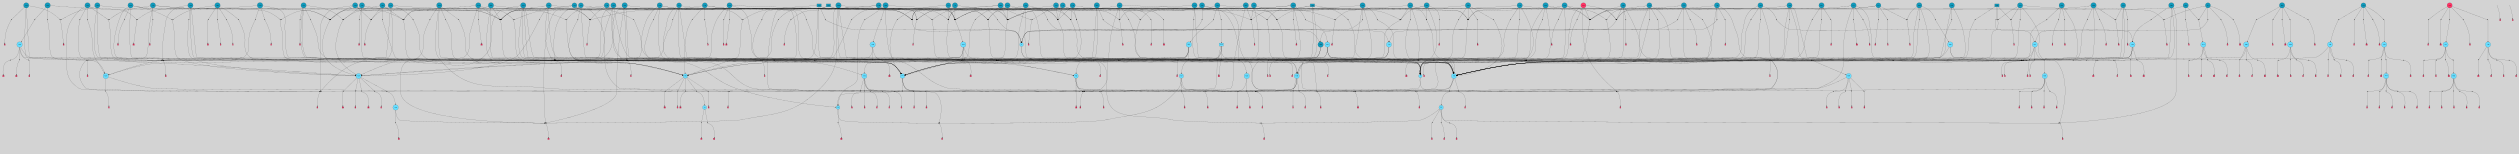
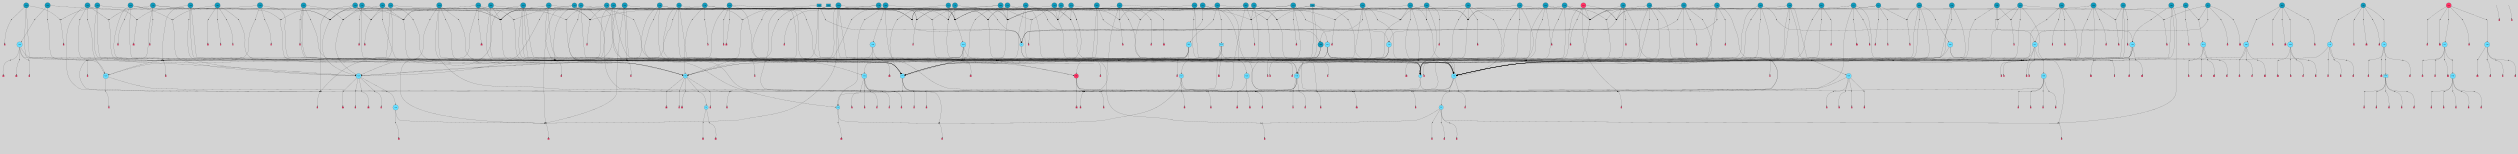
node "T656": shape box -> circle
node "T54": fillcolor #66ddff -> #ff3366
node "T744": shape circle -> box
